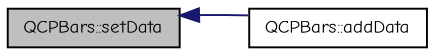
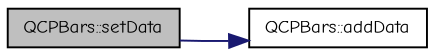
edge "QCPBars::addData" -> "QCPBars::setData": reversed
